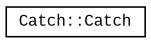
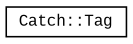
node "Catch::Catch": label "Catch::Catch" -> "Catch::Tag"
